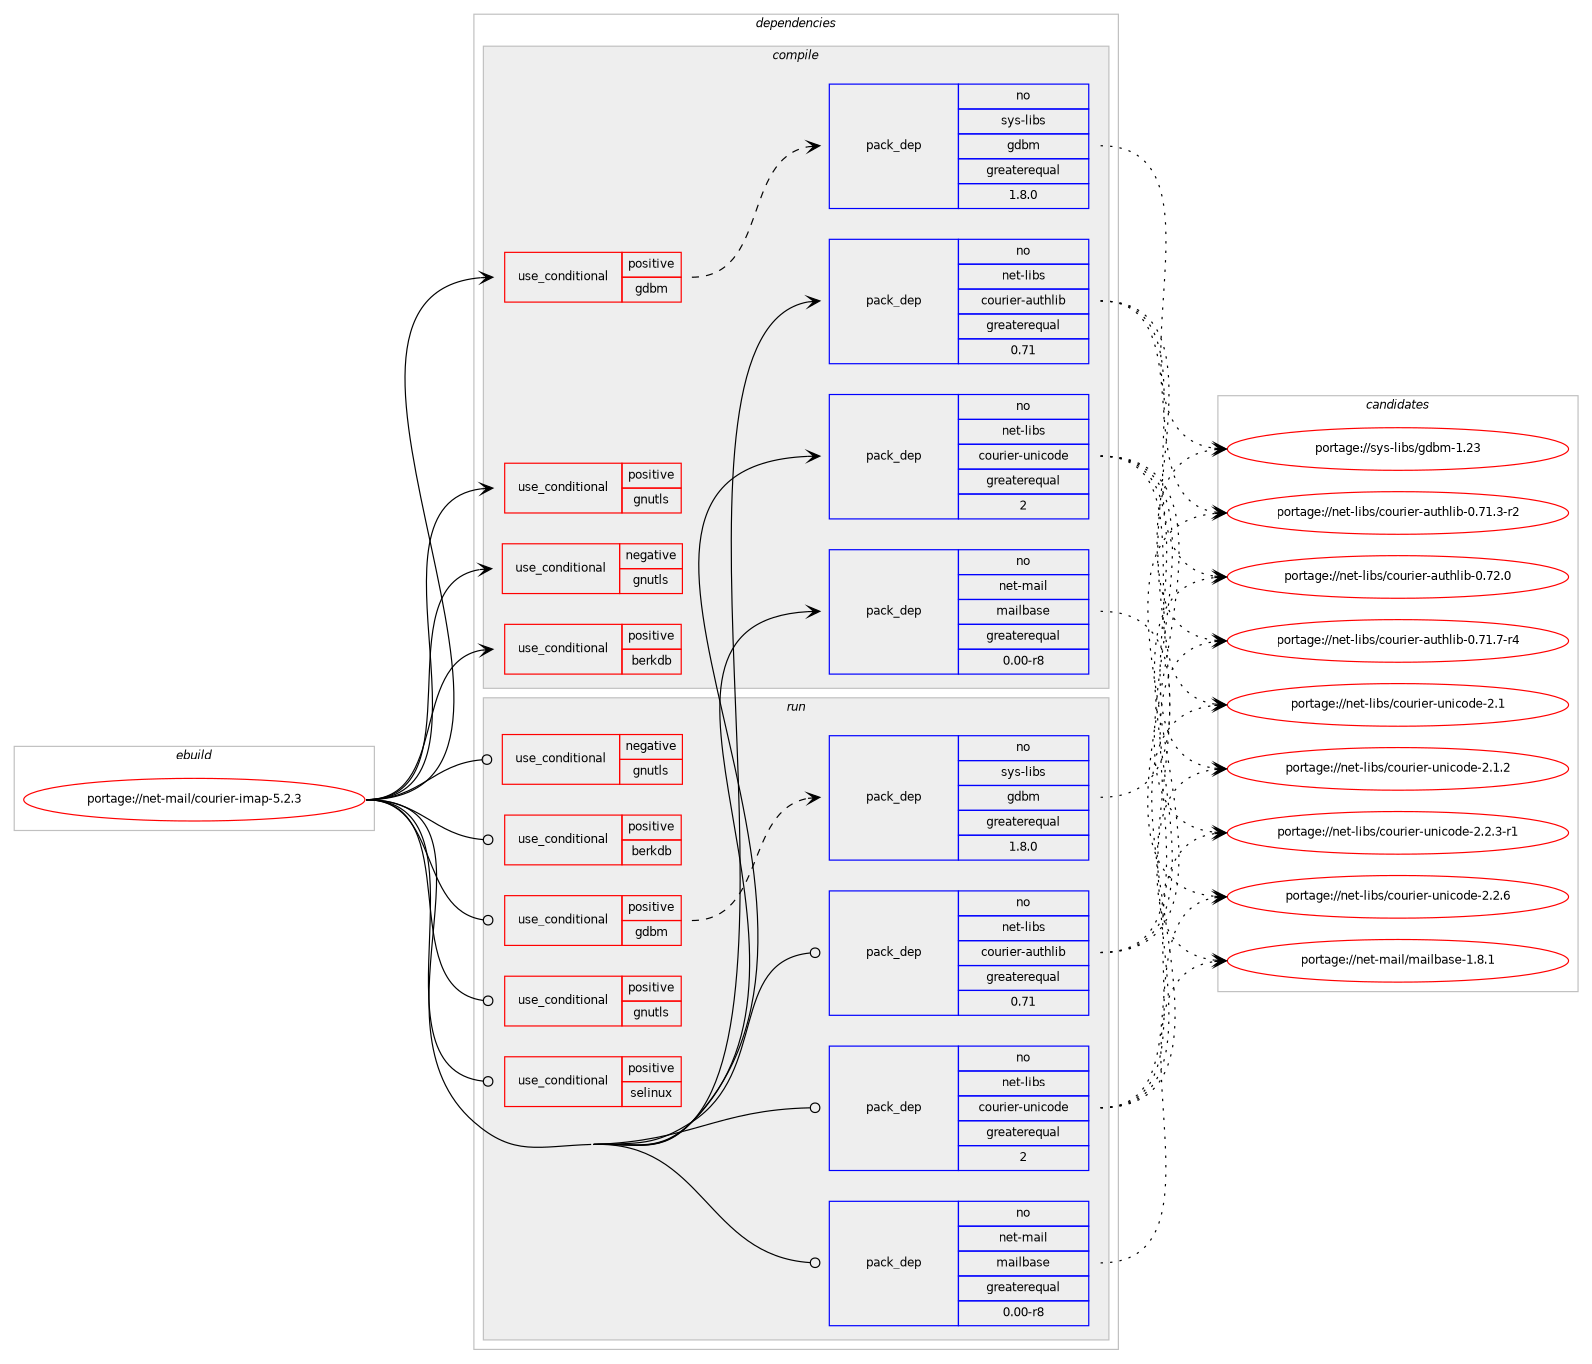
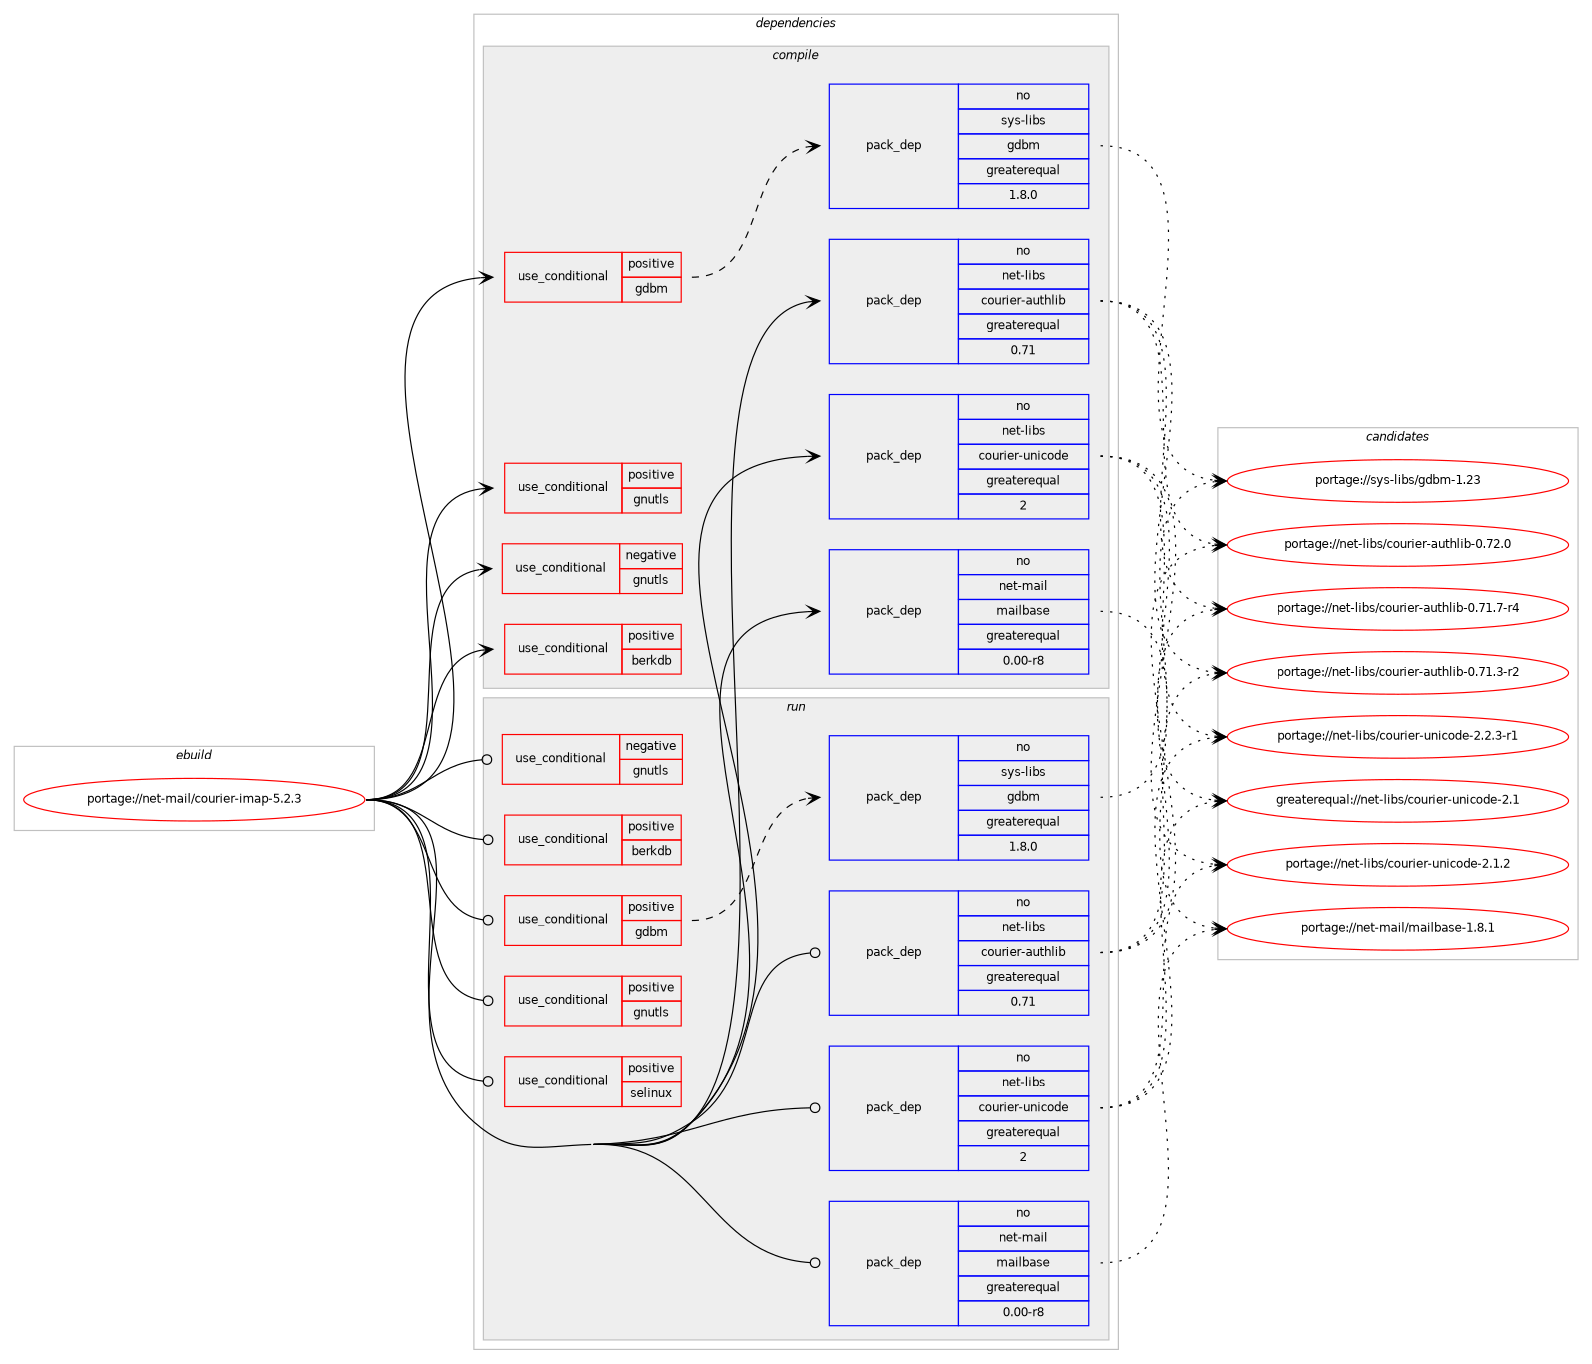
node "portage://net-libs/courier-unicode-2.1": label "portage://net-libs/courier-unicode-2.1" -> "greaterequal://net-libs/courier-unicode-2.1"
node "portage://net-libs/courier-unicode-2.2.6": removed
